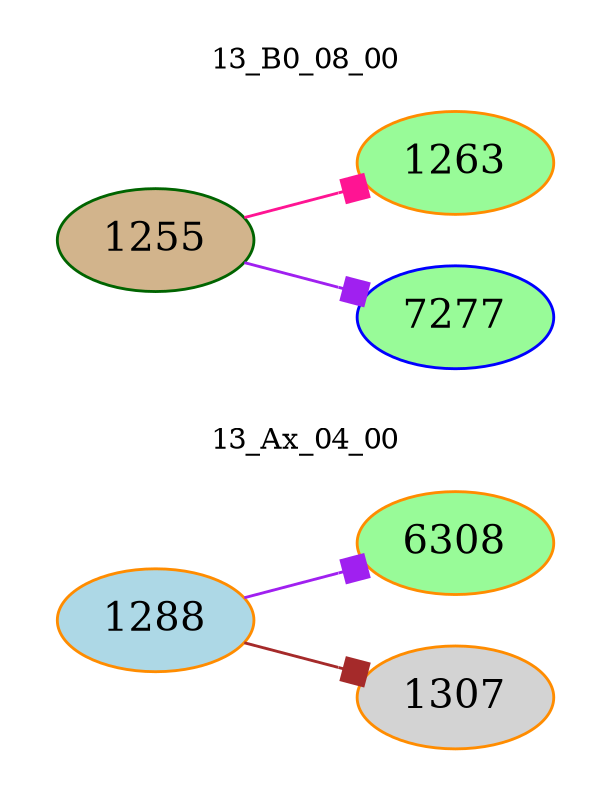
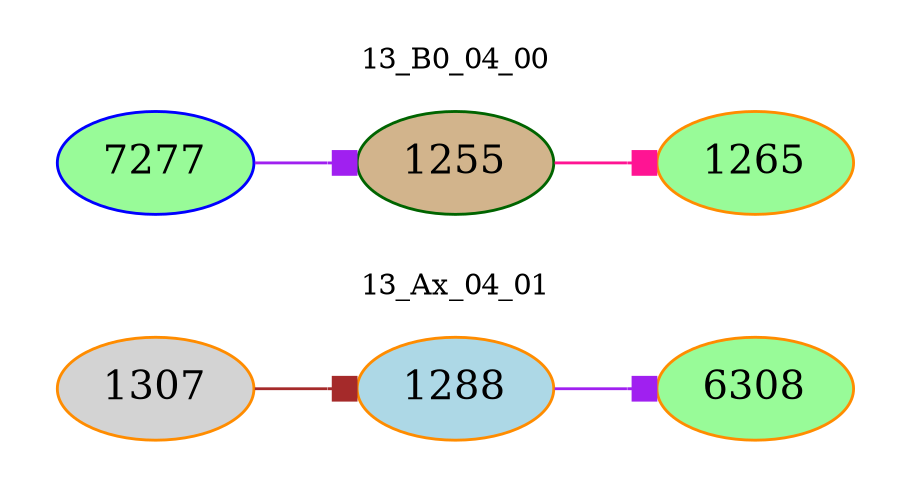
cluster "13_B0_08_00": label "13_B0_08_00" -> "13_B0_04_00"
node "1263": label "1263" -> "1265"
edge "1255" -> "7277": reversed
cluster "13_Ax_04_00": label "13_Ax_04_00" -> "13_Ax_04_01"
edge "1288" -> "1307": reversed
